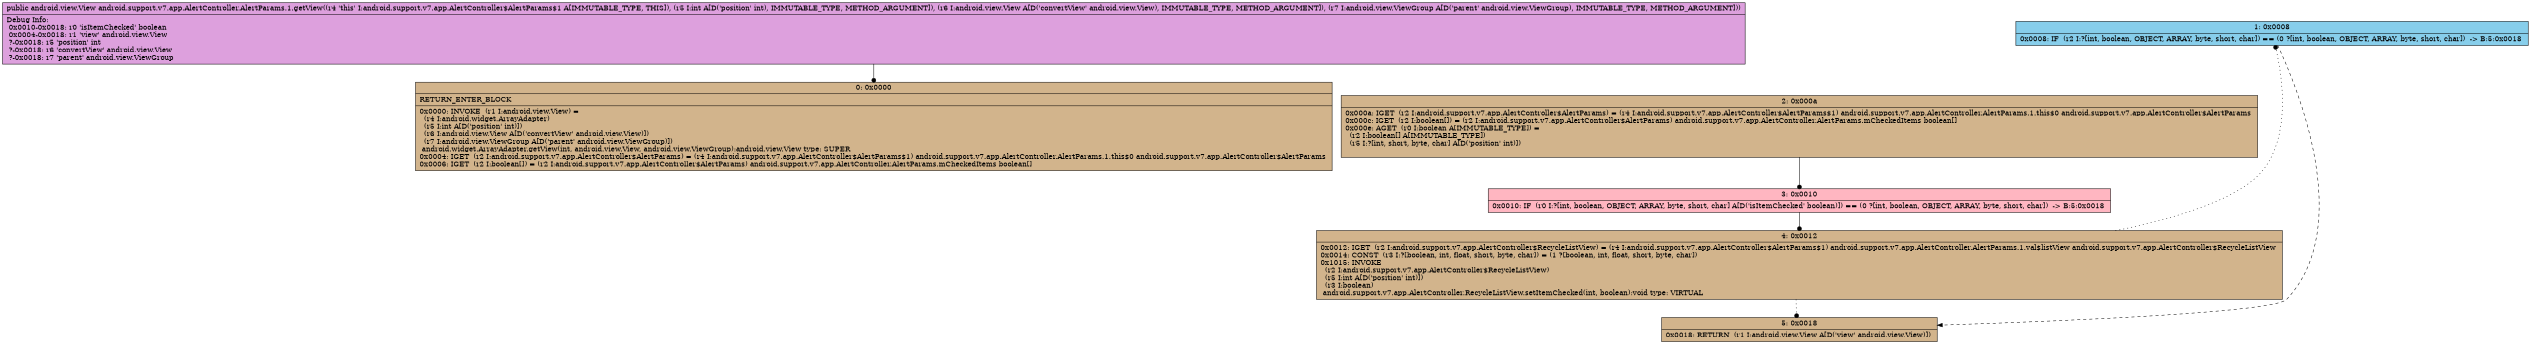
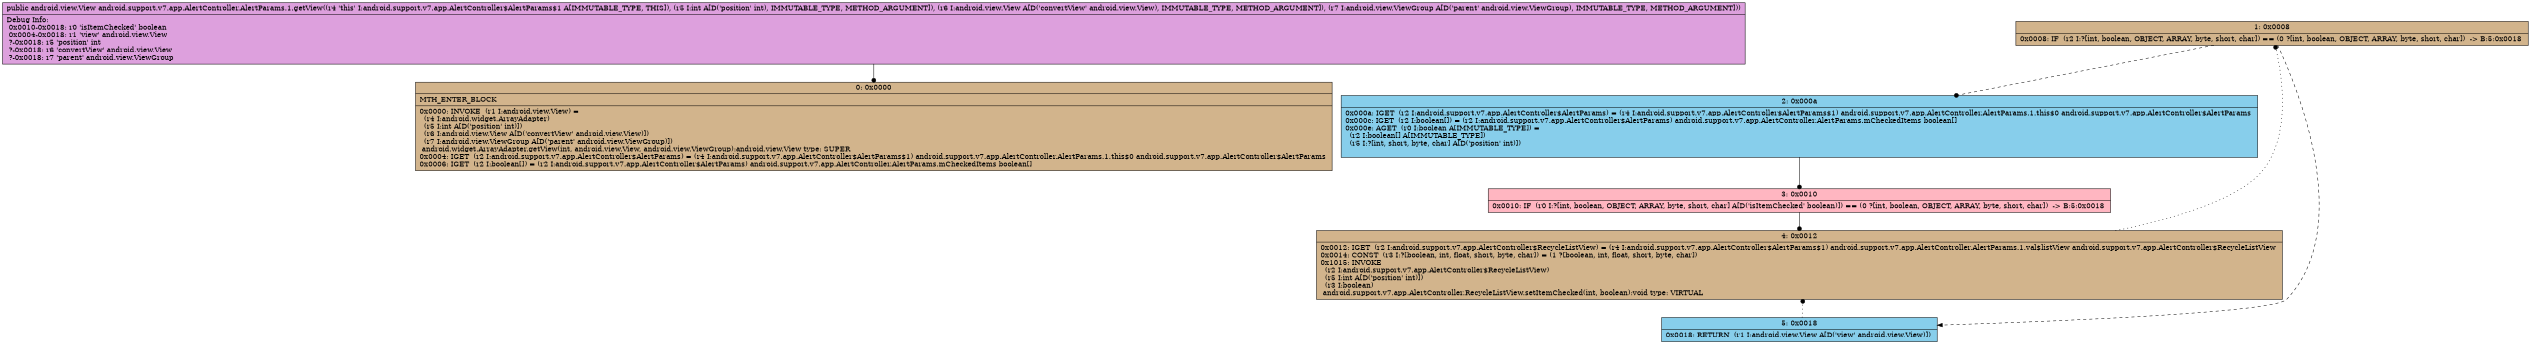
node "1: 0x0008": fillcolor skyblue -> tan
edge "1: 0x0008" -> "2: 0x000a": added
node "0: 0x0000": text "RETURN_ENTER_BLOCK" -> "MTH_ENTER_BLOCK"
node "2: 0x000a": fillcolor tan -> skyblue
edge "4: 0x0012" -> "5: 0x0018": reversed
node "5: 0x0018": fillcolor tan -> skyblue
